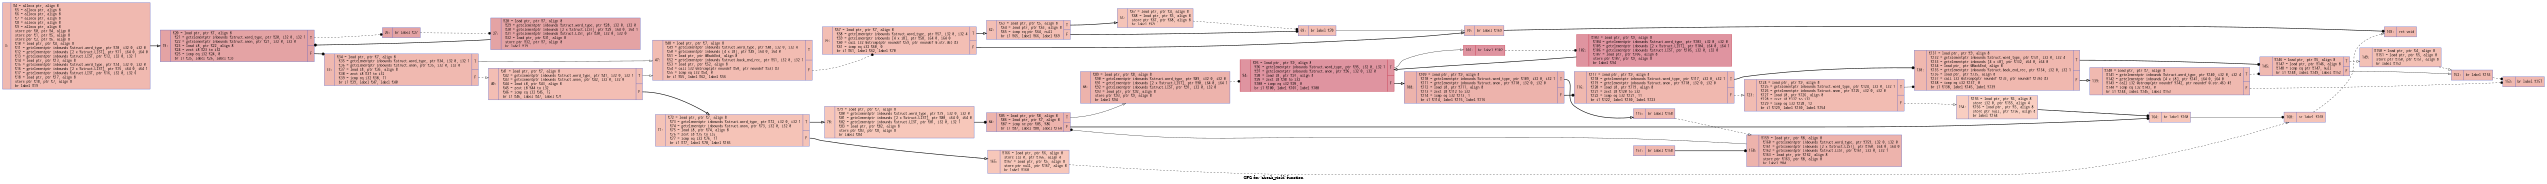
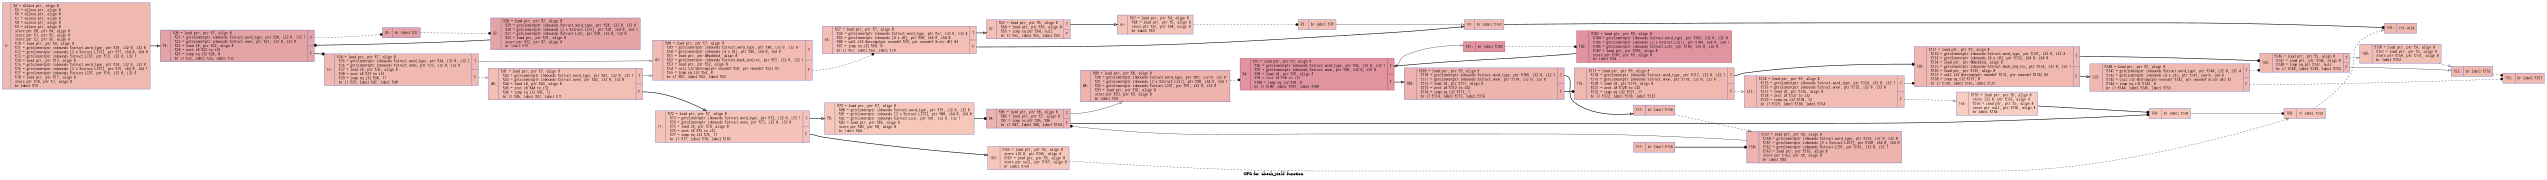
edge "62:" -> "69:": removed
